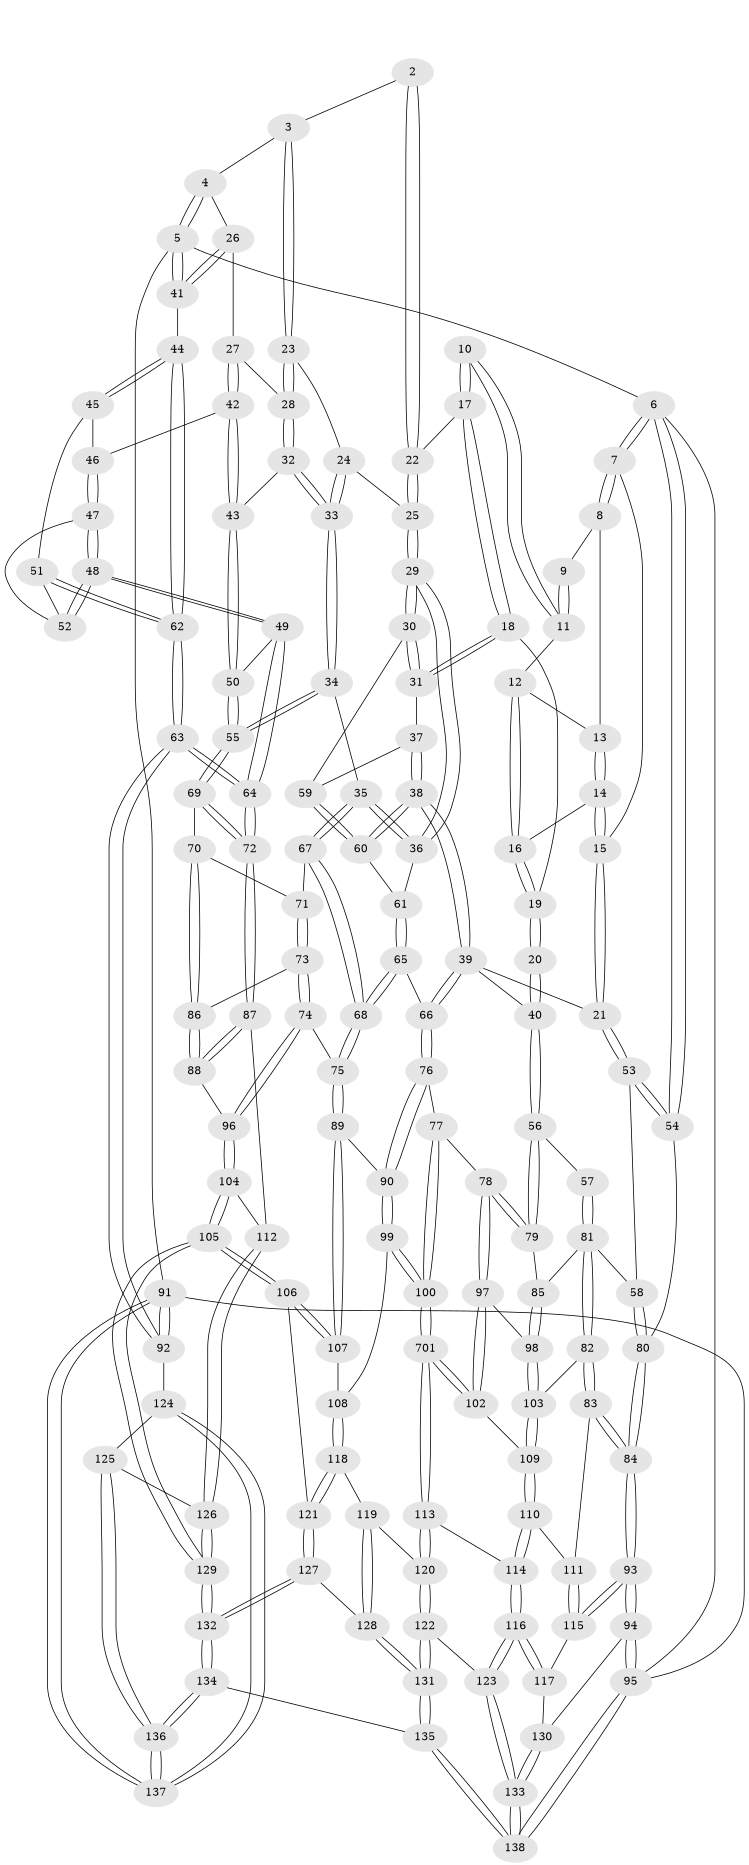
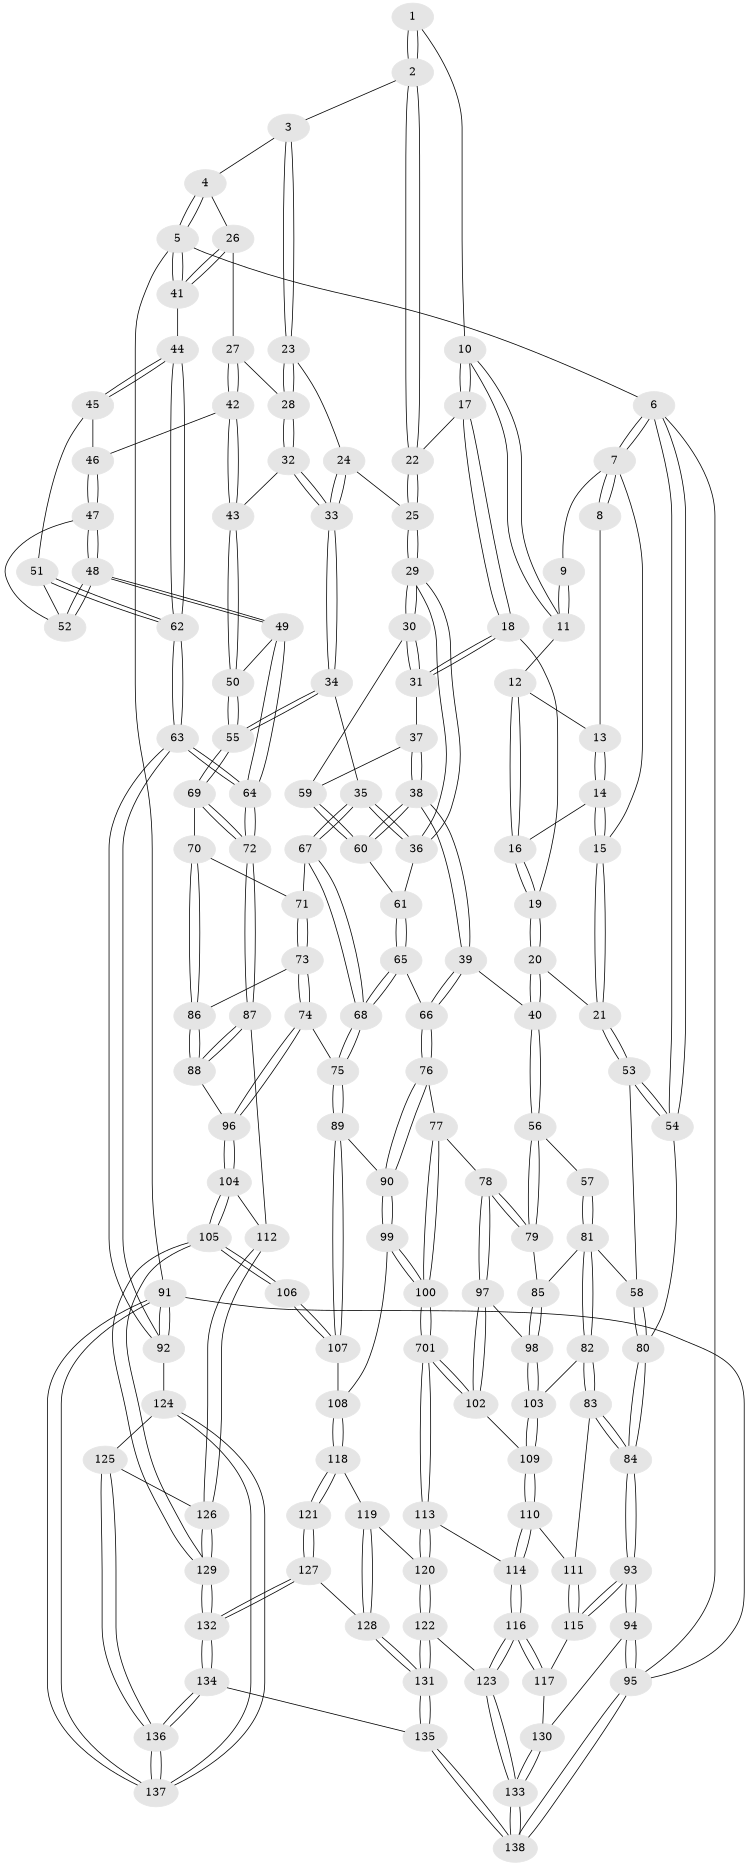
node "1": added
edge "8" -- "9": now "7" -- "9"
edge "39" -- "21": now "20" -- "21"
edge "106" -- "121": removed
